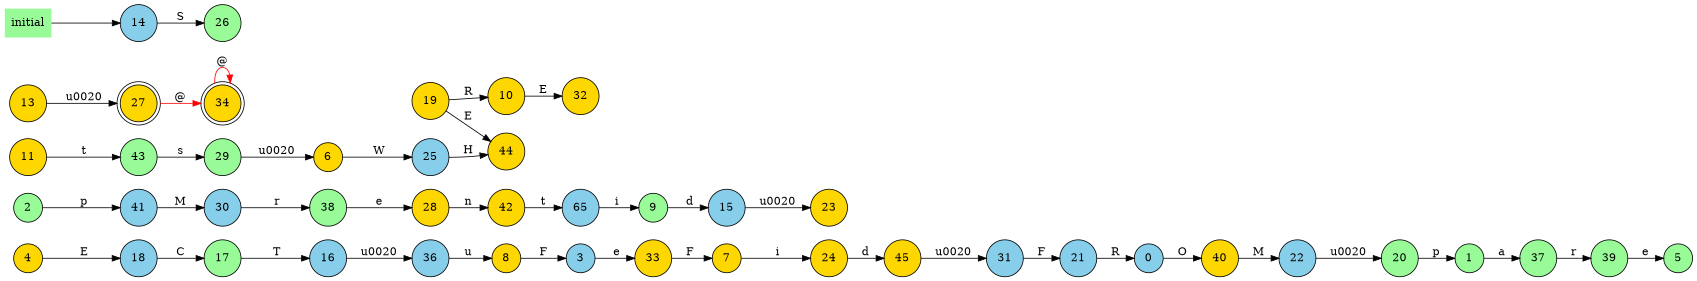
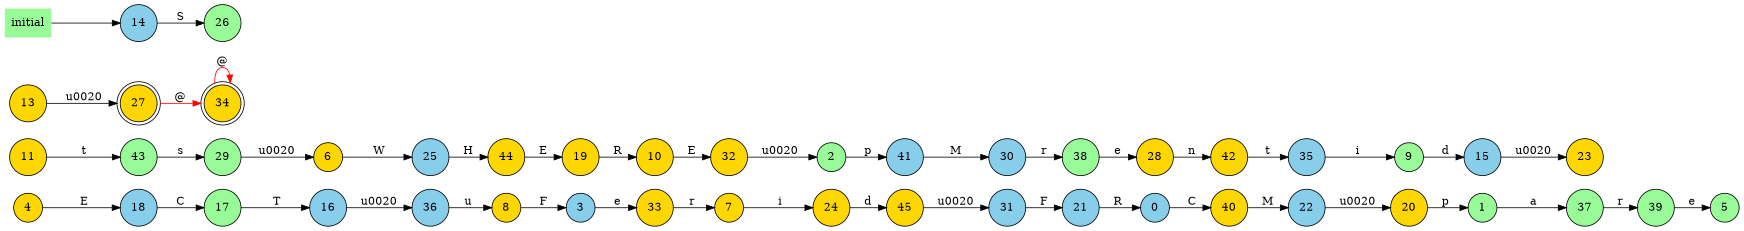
edge "19" -> "44": reversed
edge "32" -> "2": added, label "u0020"
node "65": label "65" -> "35"
edge "33" -> "7": label "F" -> "r"
edge "0" -> "40": label "O" -> "C"
node "20": fillcolor palegreen -> gold
